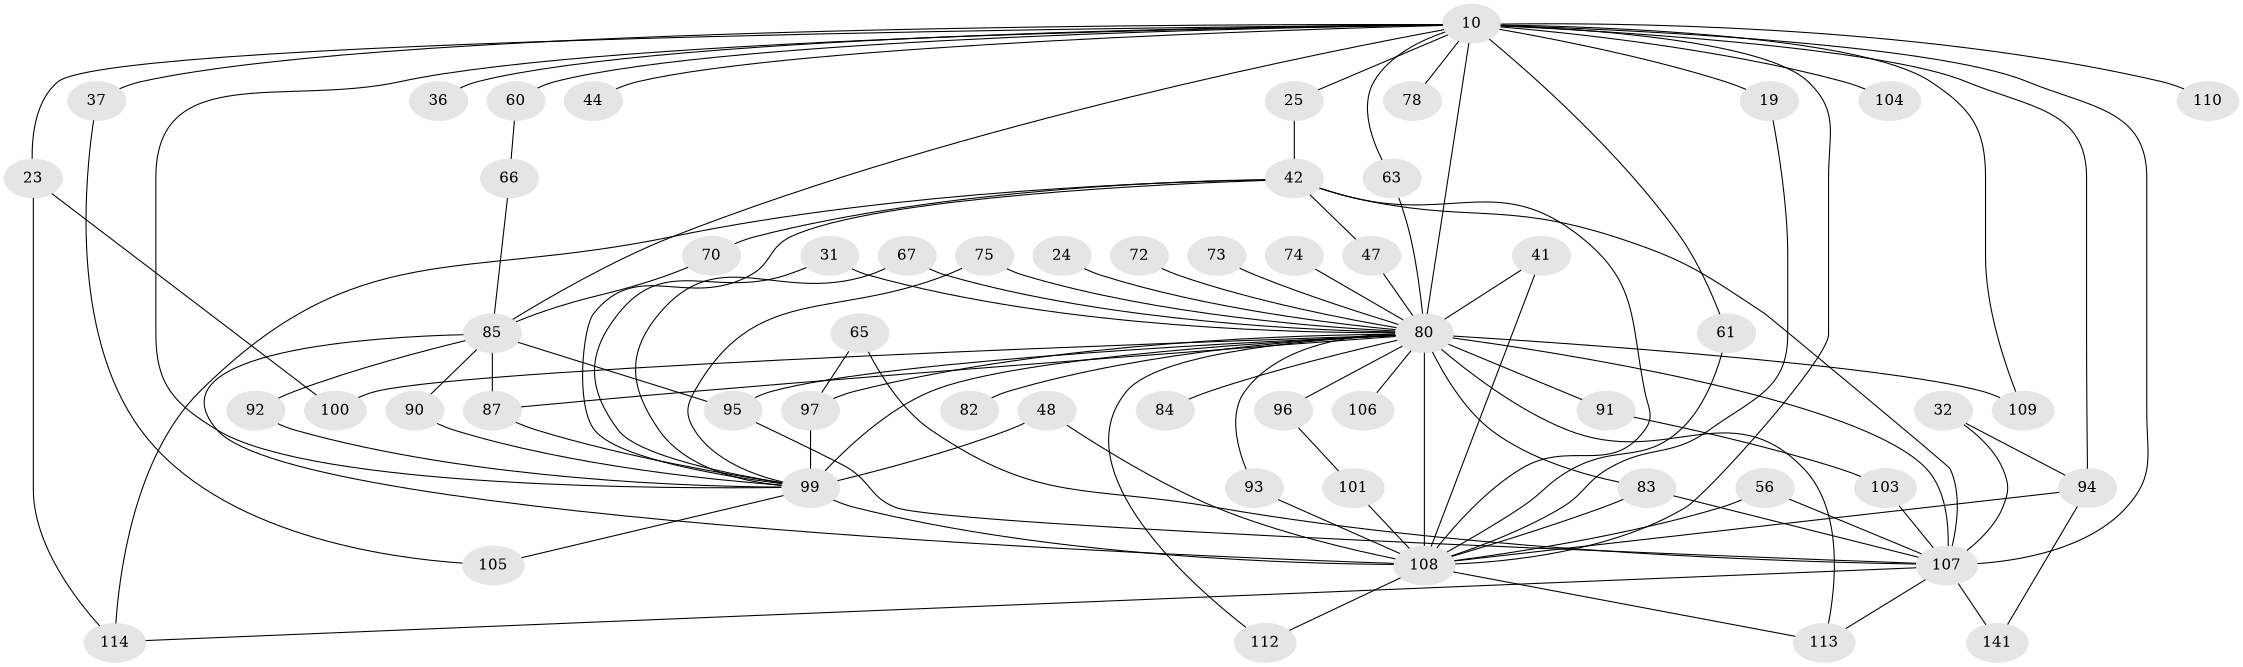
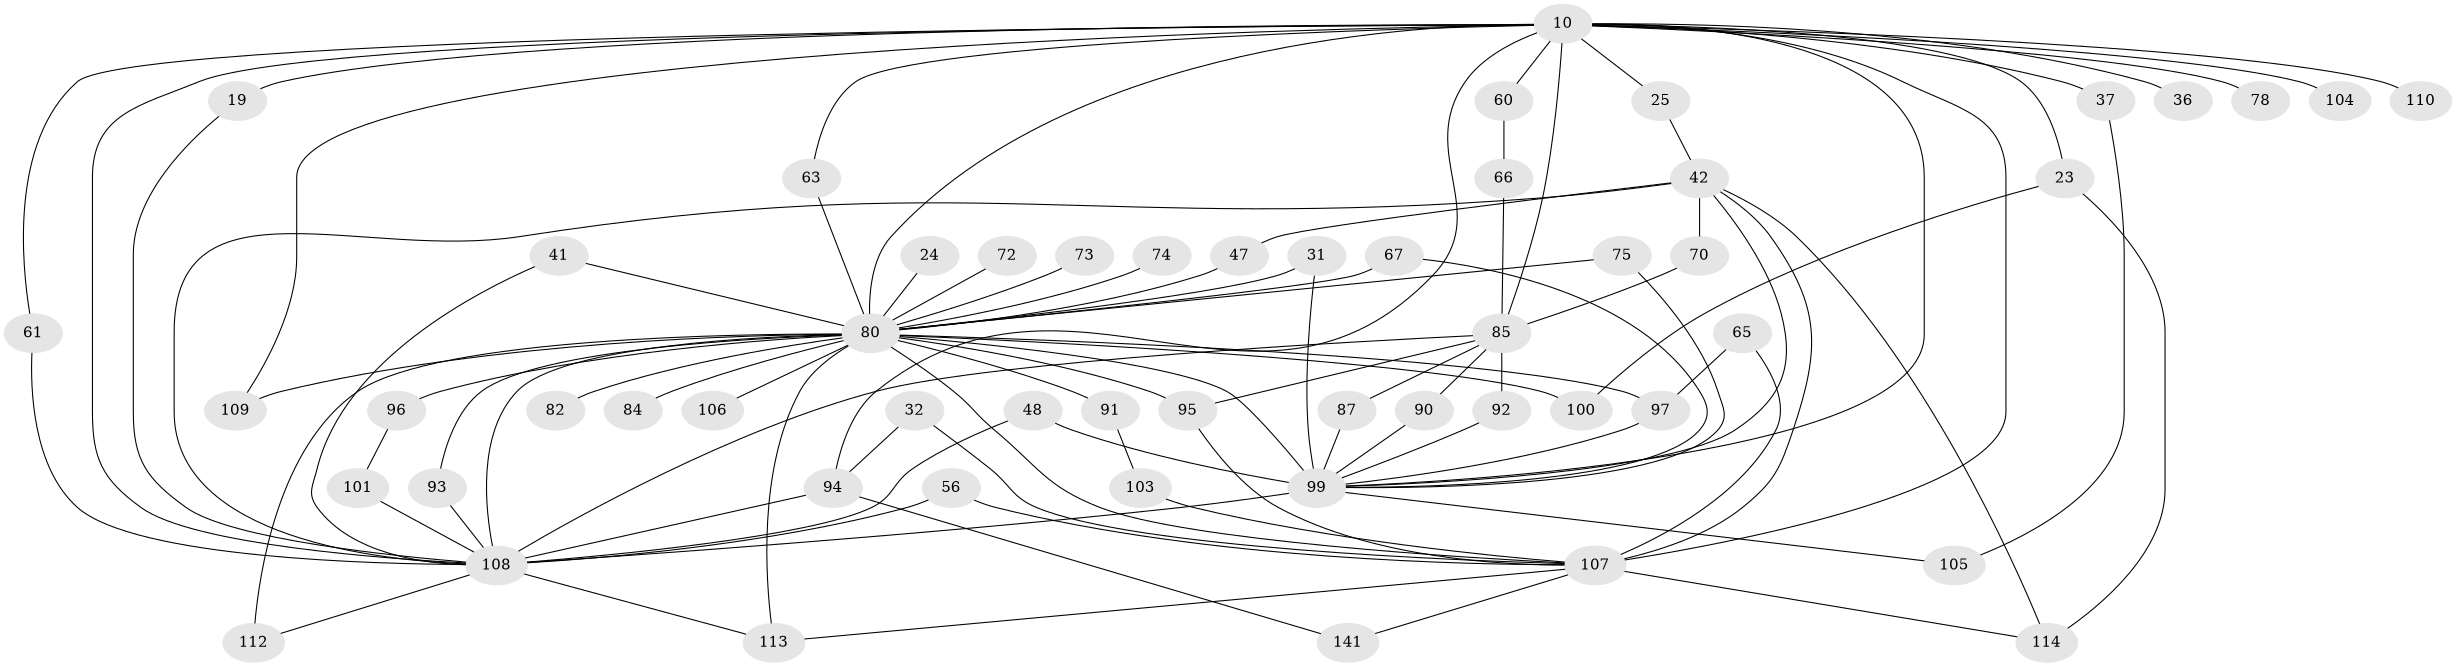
node "44": removed
edge "80" -- "87": removed
node "83": removed
